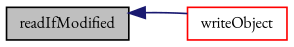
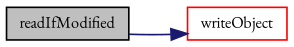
edge "writeObject" -> "readIfModified": reversed
